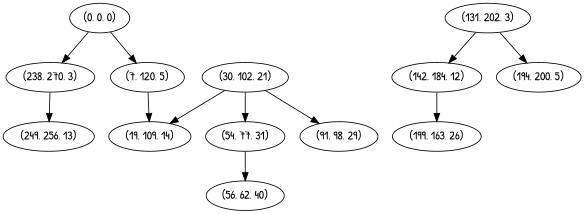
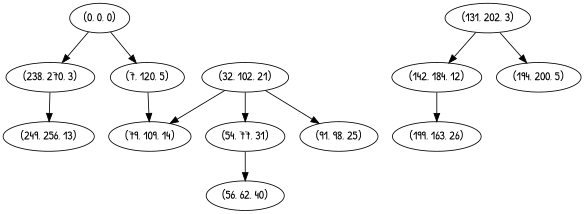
node "(30, 102, 21)": label "(30, 102, 21)" -> "(32, 102, 21)"
node "(19, 109, 14)": label "(19, 109, 14)" -> "(79, 109, 14)"
node "(91, 98, 29)": label "(91, 98, 29)" -> "(91, 98, 25)"
